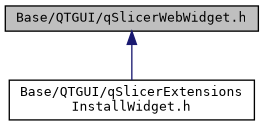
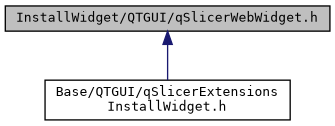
node "Base/QTGUI/qSlicerWebWidget.h": label "Base/QTGUI/qSlicerWebWidget.h" -> "InstallWidget/QTGUI/qSlicerWebWidget.h"
